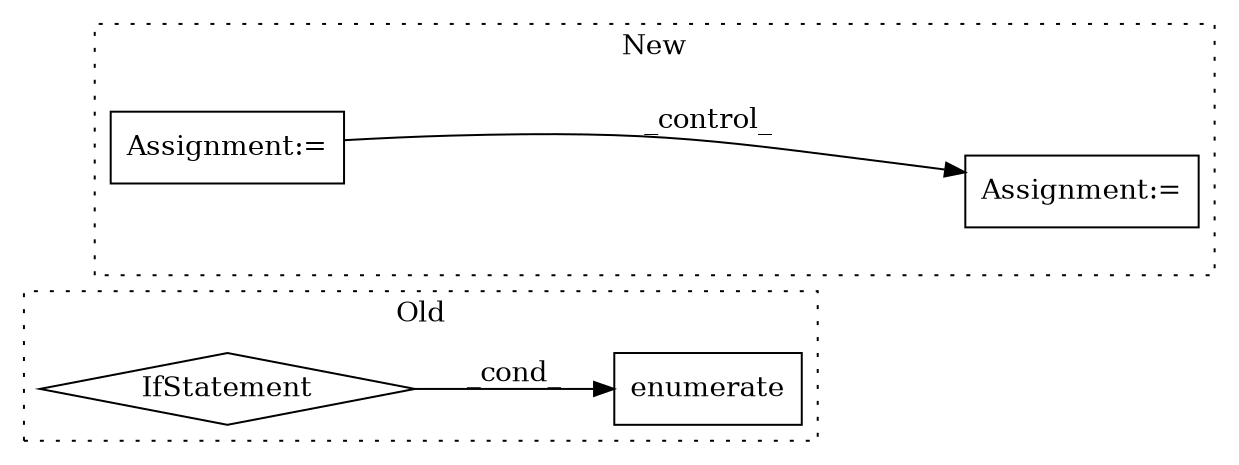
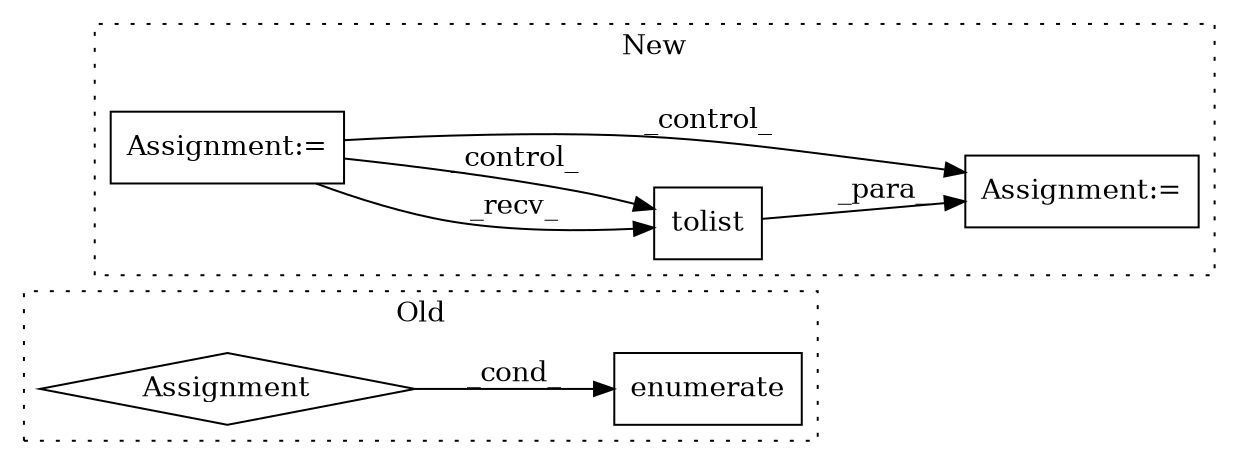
node "tolist": added
node "IfStatement": label "IfStatement" -> "Assignment"
